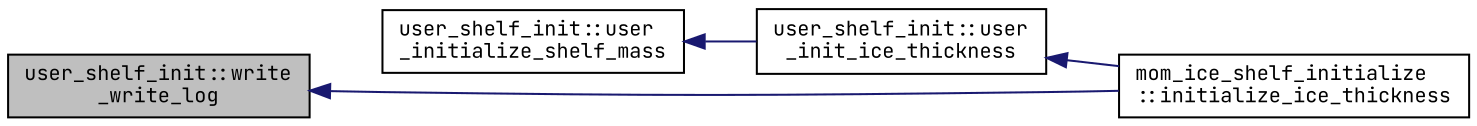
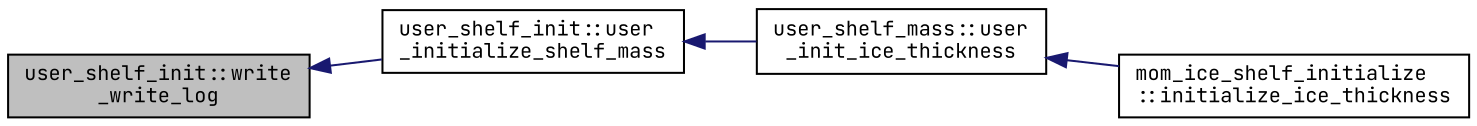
node "user_shelf_init::user _init_ice_thickness": label "user_shelf_init::user _init_ice_thickness" -> "user_shelf_mass::user _init_ice_thickness"
edge "mom_ice_shelf_initialize ::initialize_ice_thickness" -> "user_shelf_init::write _write_log": now "user_shelf_init::user _initialize_shelf_mass" -> "user_shelf_init::write _write_log"
